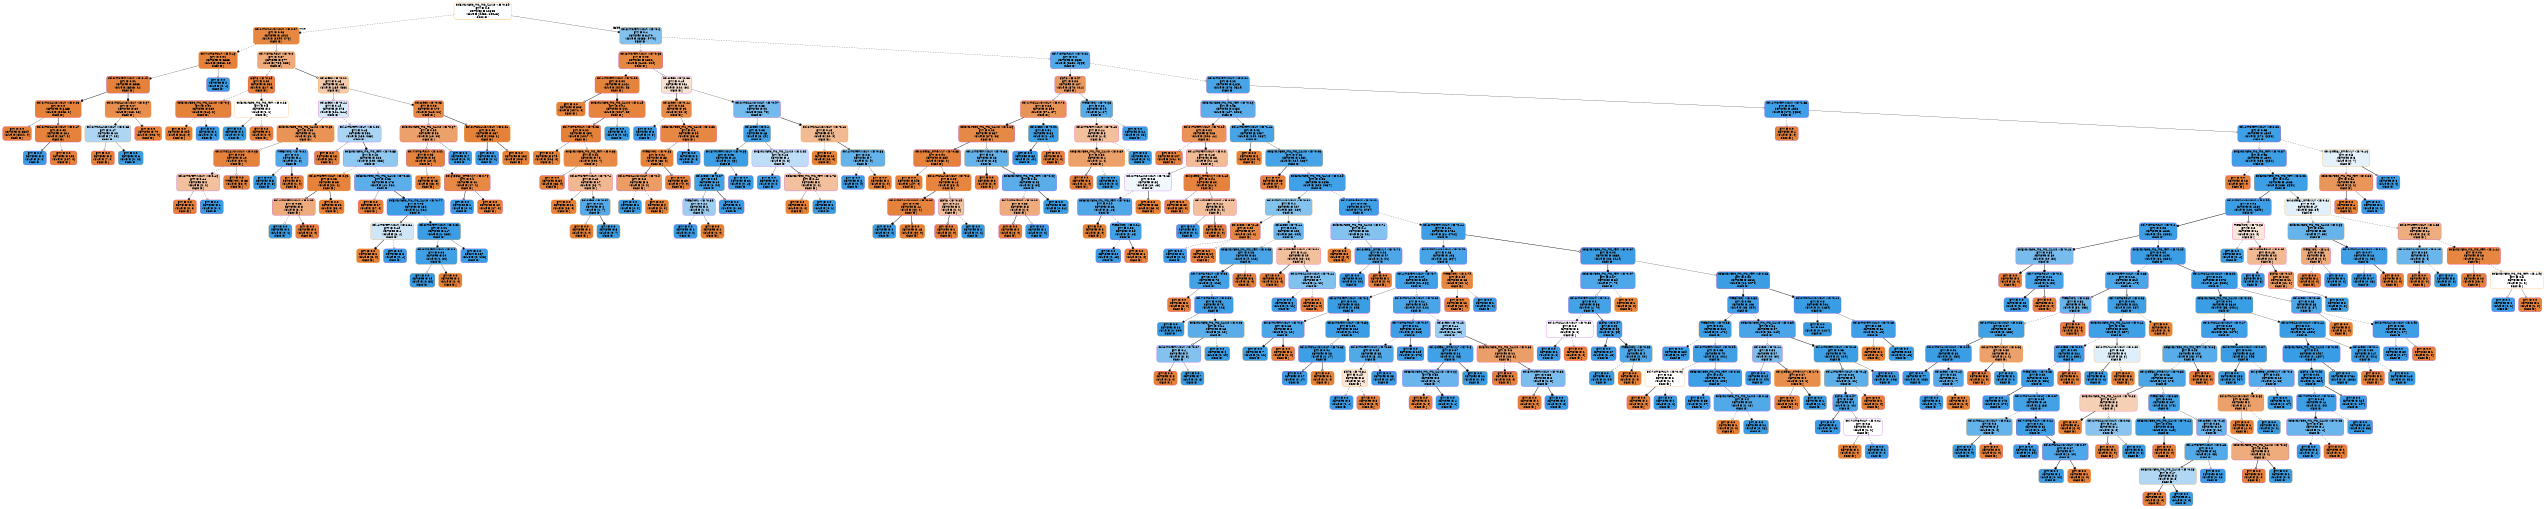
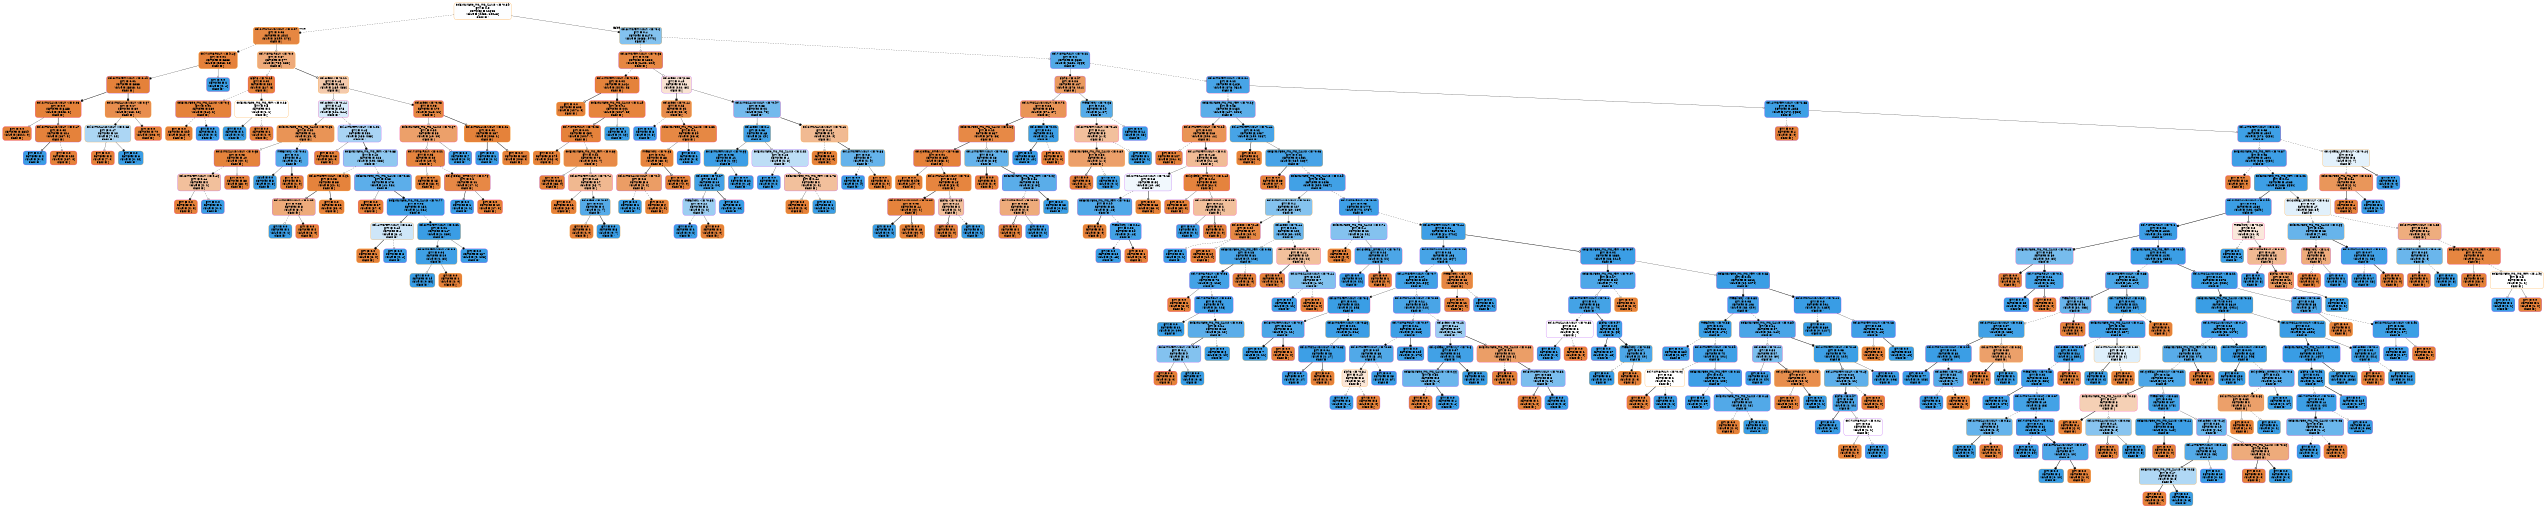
node "gini = 0.0 metallicity = 38 value = [58, 0] class = [": label "gini = 0.0 metallicity = 38 value = [58, 0] class = [" -> "gini = 0.0 samples = 38 value = [58, 0] class = ["
node "gini = 0.0 samples = 3 value = [0, 8] class = '": label "gini = 0.0 samples = 3 value = [0, 8] class = '" -> "value = 0.0 samples = 3 value = [0, 8] class = '"
node "gini = 0.0 colExt = 127 value = [0, 198] class = '": label "gini = 0.0 colExt = 127 value = [0, 198] class = '" -> "gini = 0.0 samples = 127 value = [0, 198] class = '"
node "gini = 0.0 col = 880 value = [0, 1417] class = '": label "gini = 0.0 col = 880 value = [0, 1417] class = '" -> "gini = 0.0 samples = 880 value = [0, 1417] class = '"
